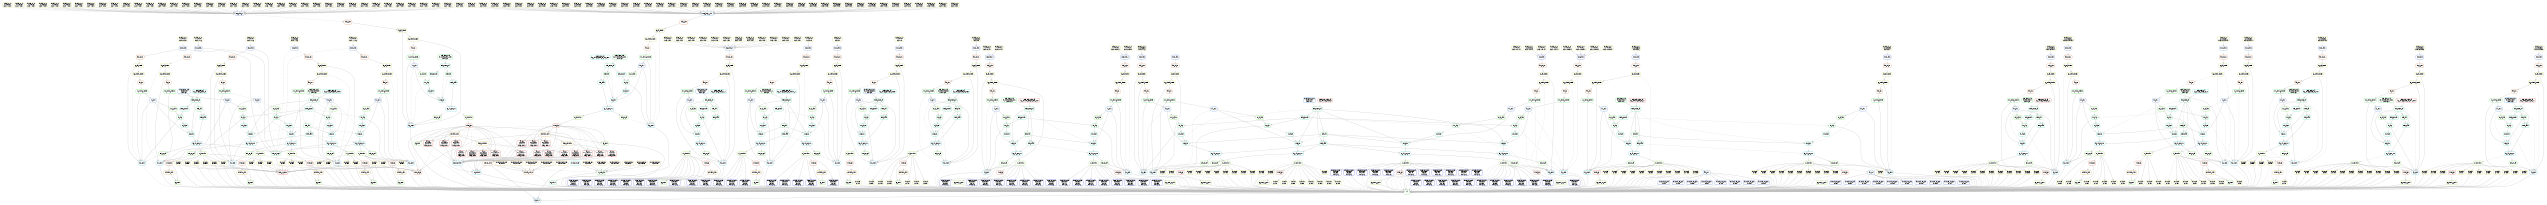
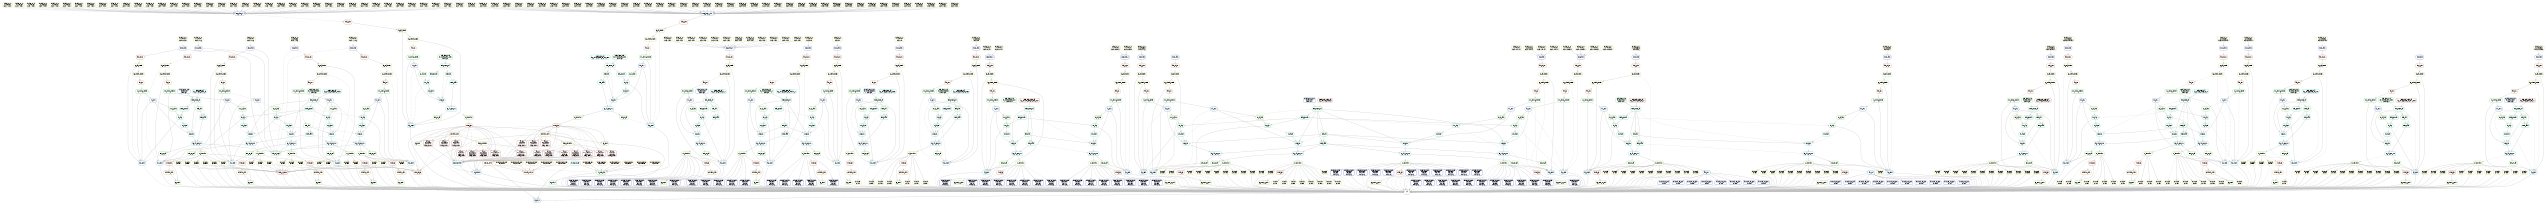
node "download_sra_run run: SRR10885102 sample: tapk562deep": removed
node "create_empty_hic_ref align_ref: hg38_tapseq_ref_mix": label "create_empty_hic_ref align_ref: hg38_tapseq_ref_mix" -> "create_empty_vector_ref align_ref: hg38_tapseq_ref_mix"
